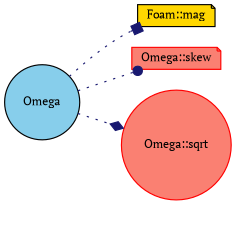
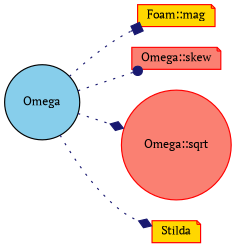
node "Foam::mag": color black -> red
node "Stilda": added
